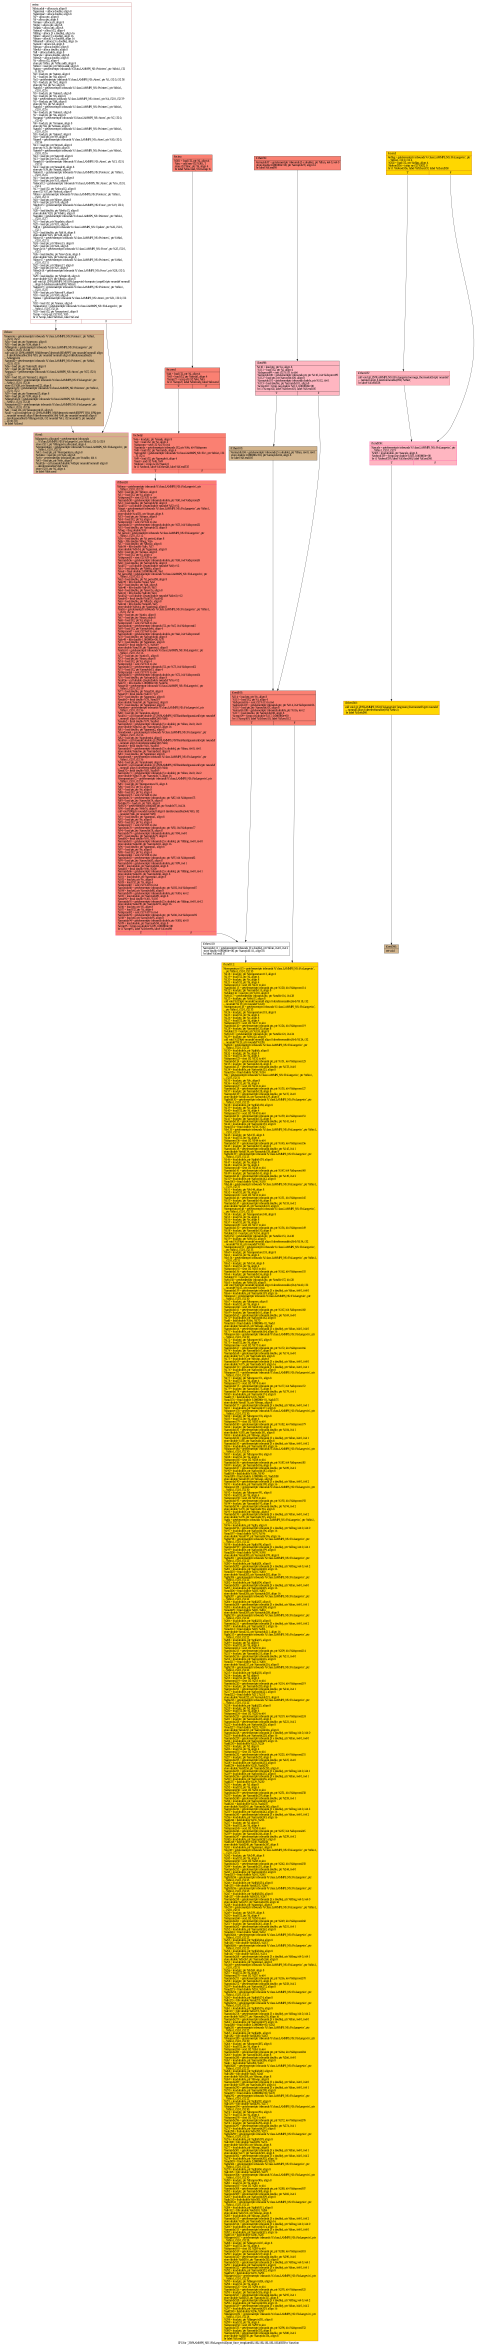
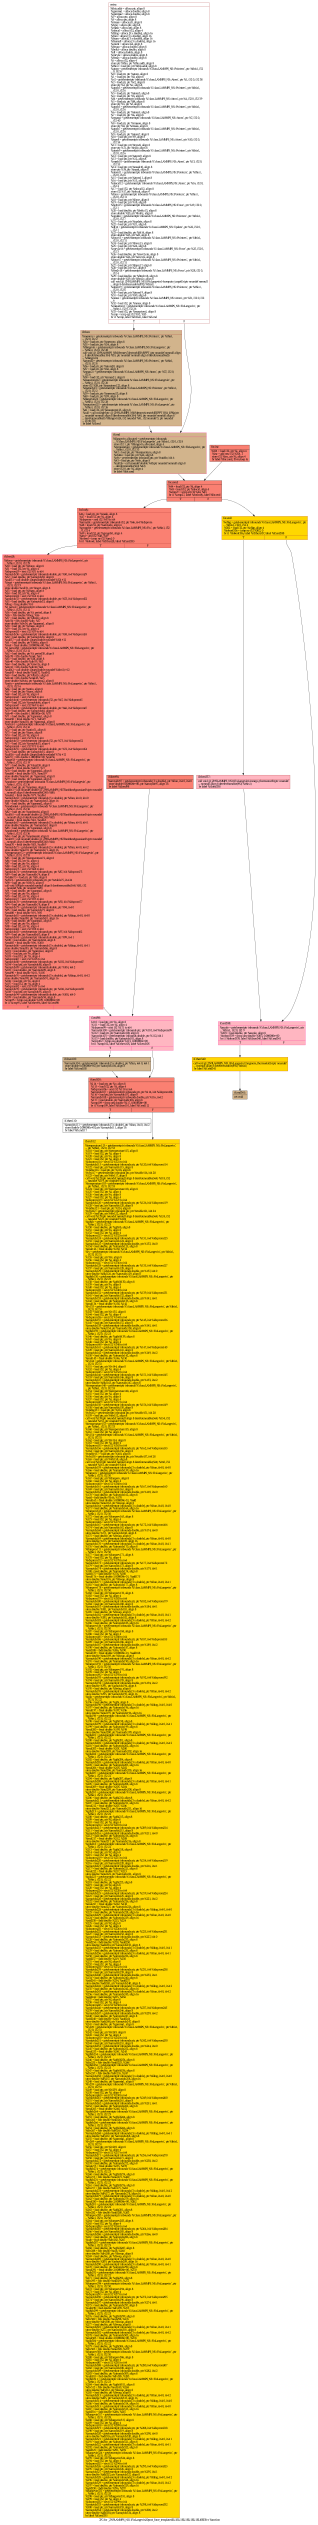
node "if.end98:": color black -> deeppink
edge "if.end:" -> "for.cond:": added
edge "for.cond:" -> "for.end:": added
edge "if.then28:" -> "if.then110:": now "if.then28:" -> "if.end98:"
